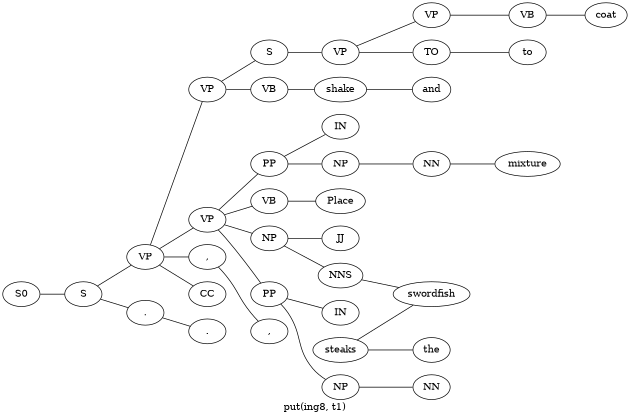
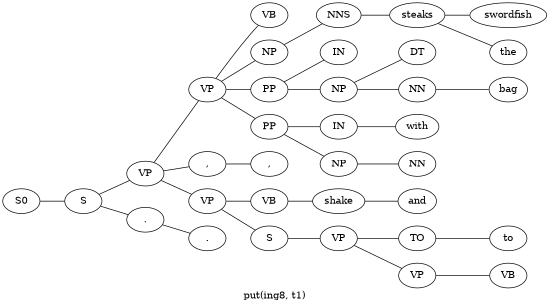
node "coat": removed
node "DT": added
node "bag": added
node "with": added
node "mixture": removed
node "Place": removed
node "JJ": removed
edge "NNS" -- "swordfish": now "NNS" -- "steaks"
node "CC": removed
